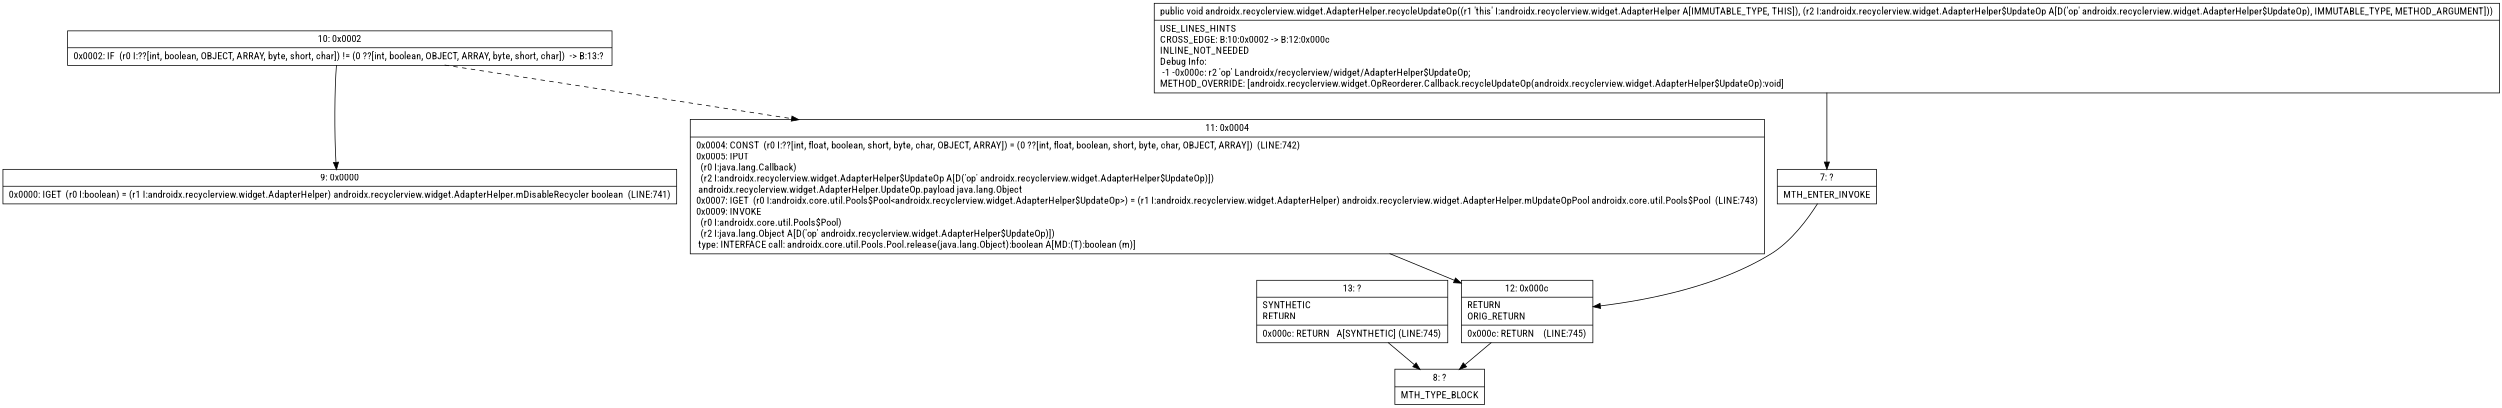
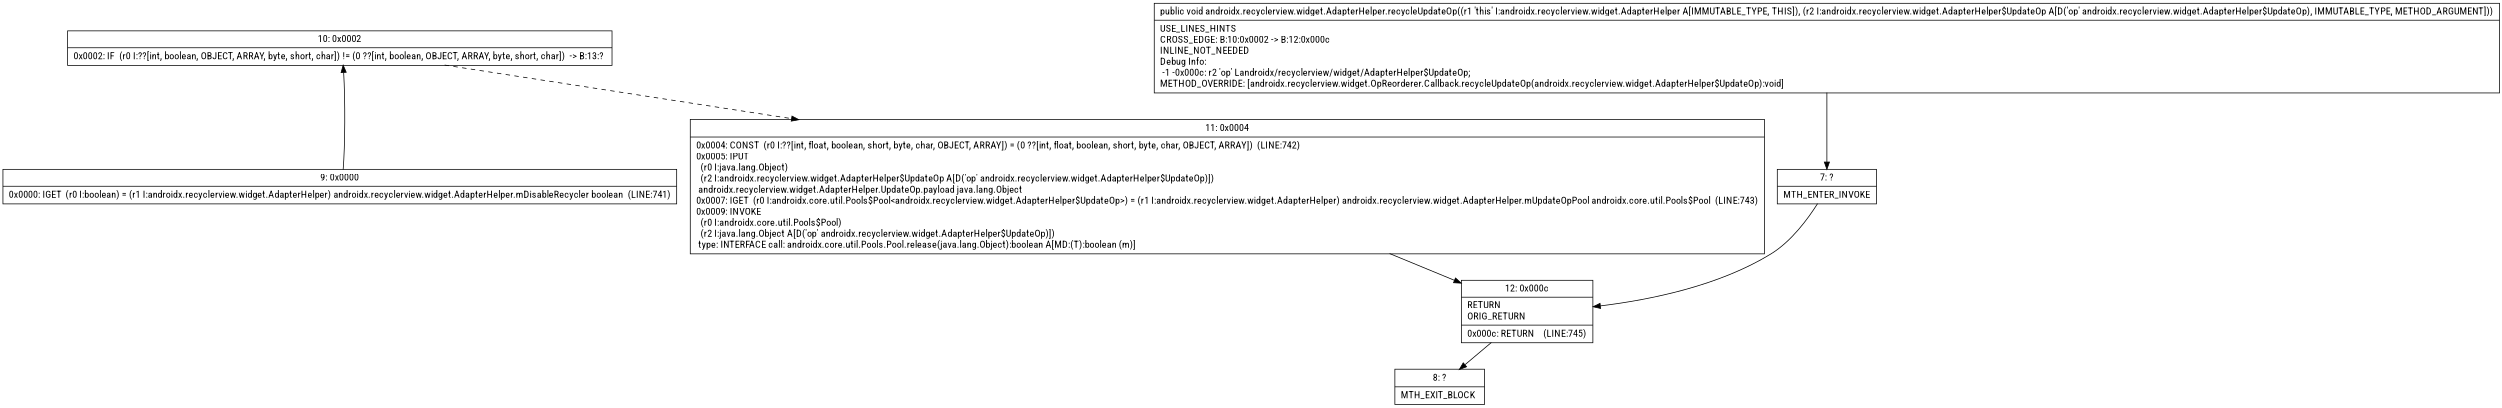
edge "10: 0x0002" -> "9: 0x0000": reversed
node "11: 0x0004": text "(r0 I:java.lang.Callback)" -> "(r0 I:java.lang.Object)"
node "13: ?": removed
node "8: ?": text "MTH_TYPE_BLOCK" -> "MTH_EXIT_BLOCK"
